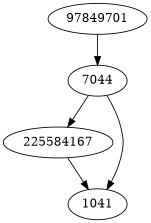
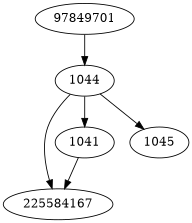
node "7044": label "7044" -> "1044"
node "1045": added
edge "225584167" -> "1041": reversed
